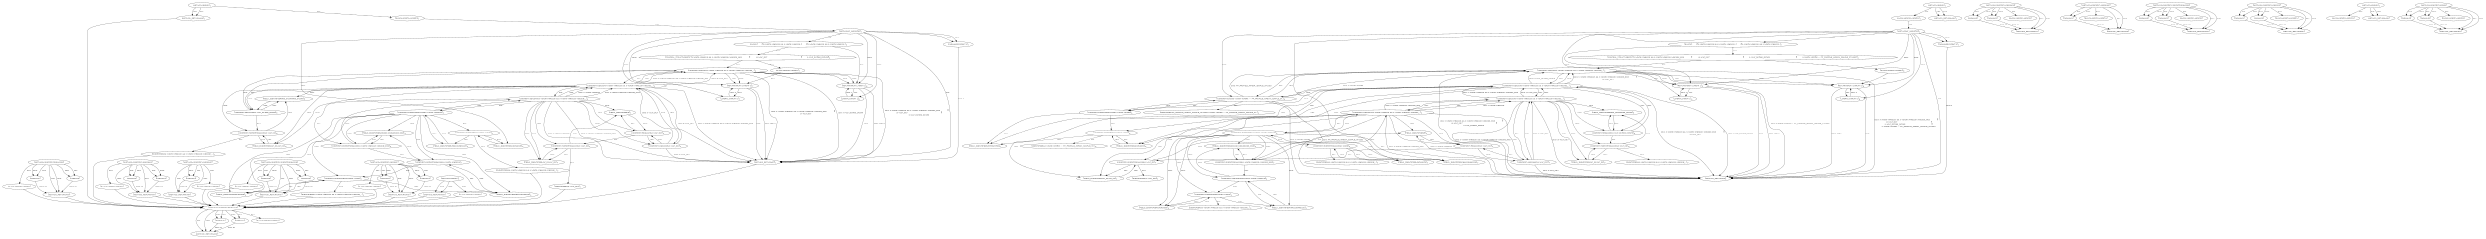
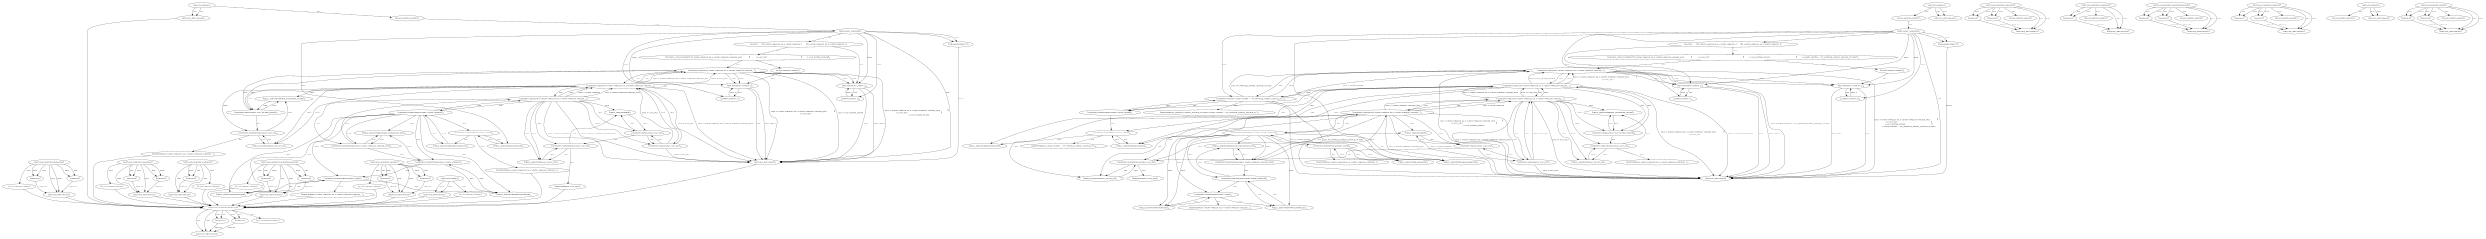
edge "(<operator>.indirectFieldAccess,s->avctx->profile)" -> "(FIELD_IDENTIFIER,profile,profile)": removed, label "AST:"
